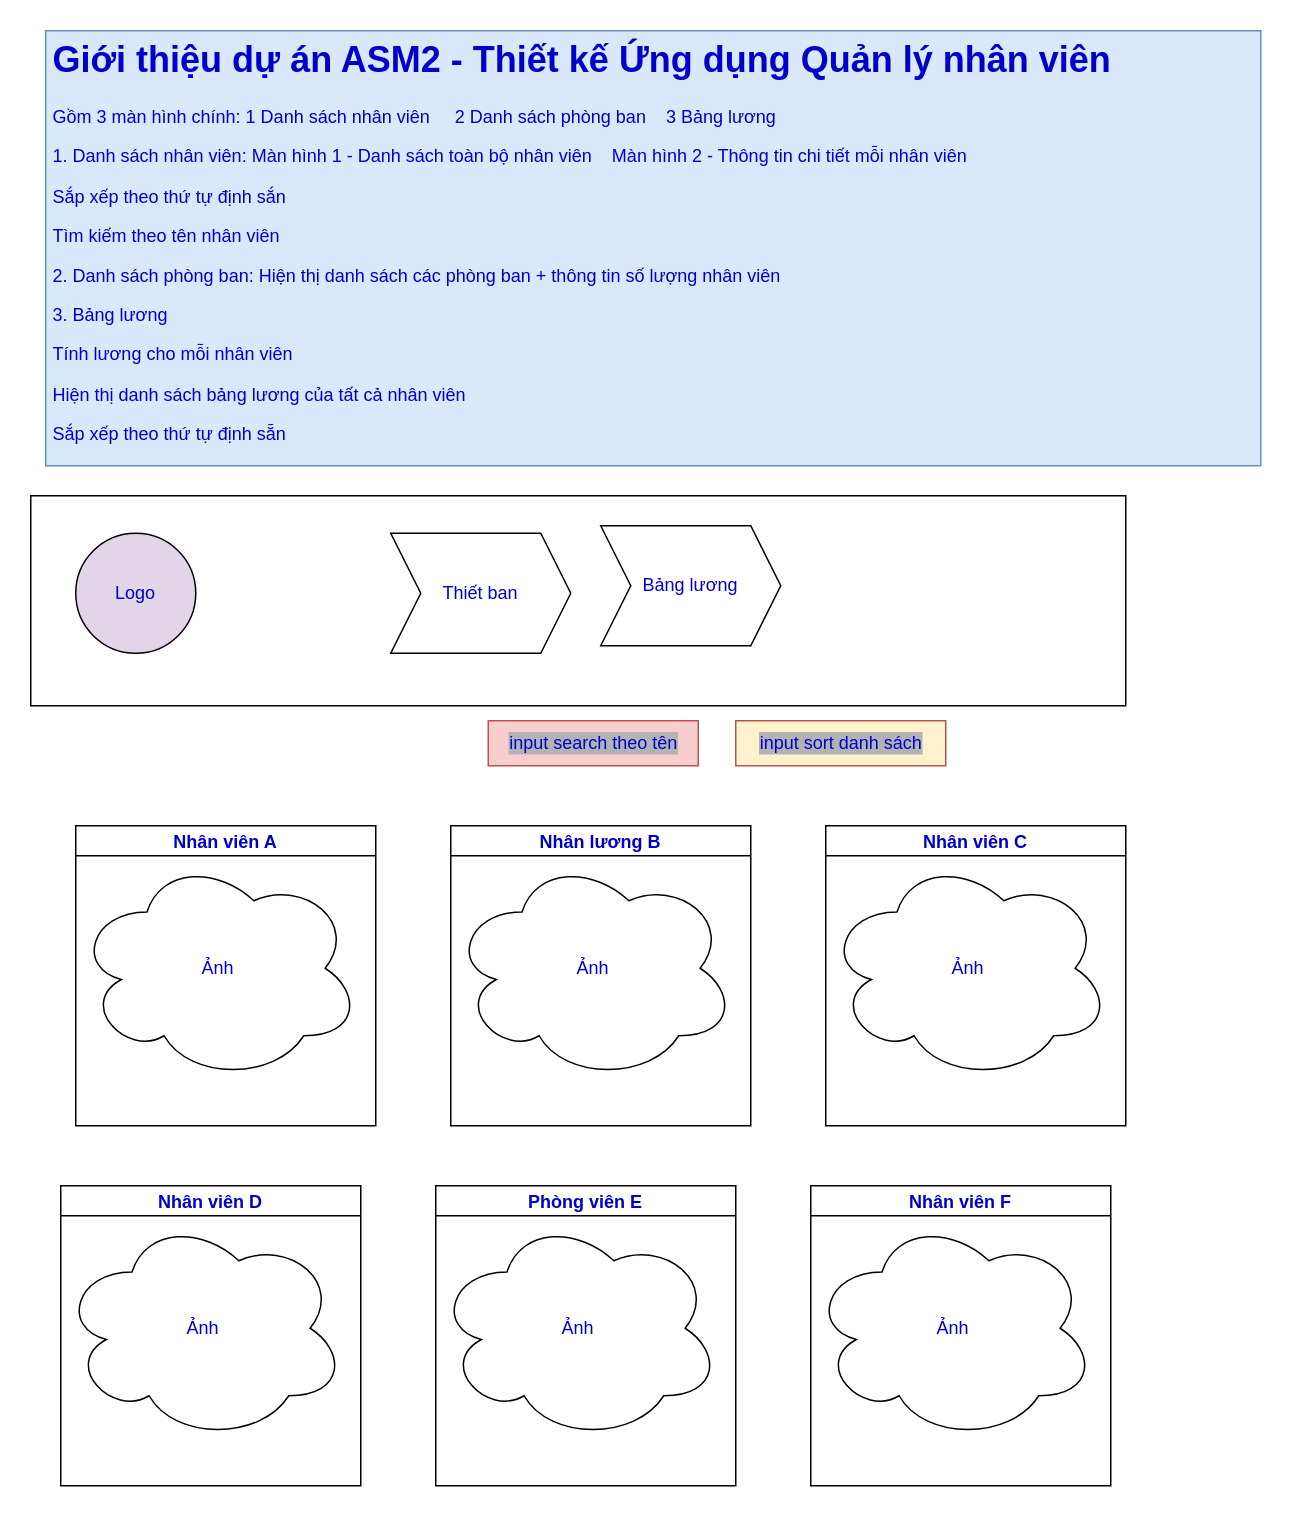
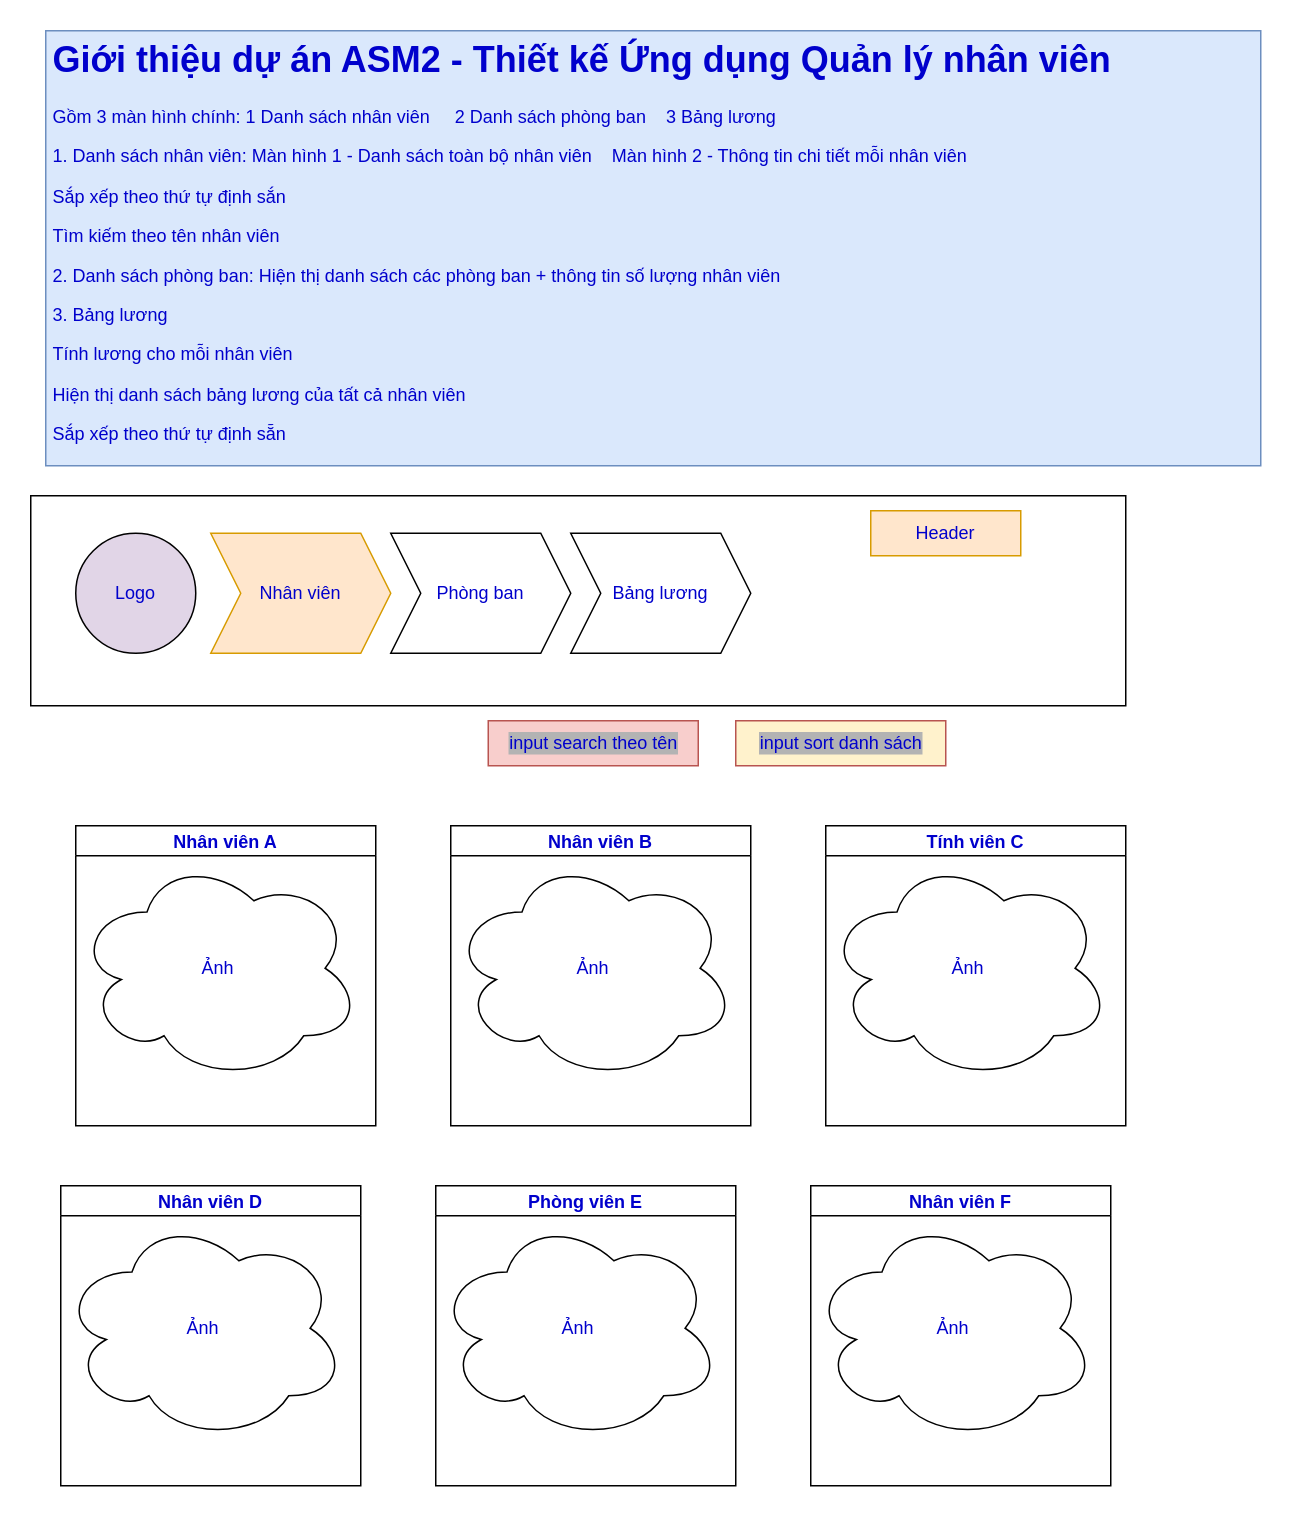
node "Header": added
node "Bảng lương": moved (691, 586) -> (661, 593)
node "Nhân viên": added
node "Thiết ban": label "Thiết ban" -> "Phòng ban"
node "Nhân lương B": label "Nhân lương B" -> "Nhân viên B"
node "Nhân viên C": label "Nhân viên C" -> "Tính viên C"
